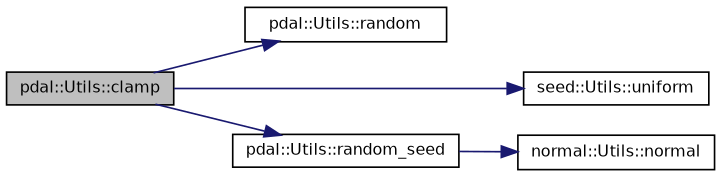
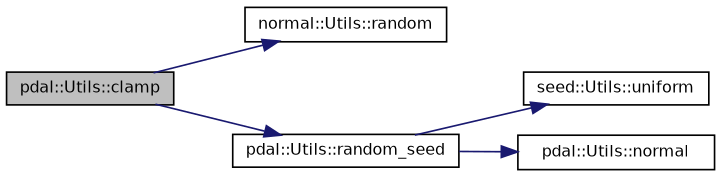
node "pdal::Utils::random": label "pdal::Utils::random" -> "normal::Utils::random"
edge "pdal::Utils::clamp" -> "seed::Utils::uniform": now "pdal::Utils::random_seed" -> "seed::Utils::uniform"
node "normal::Utils::normal": label "normal::Utils::normal" -> "pdal::Utils::normal"
